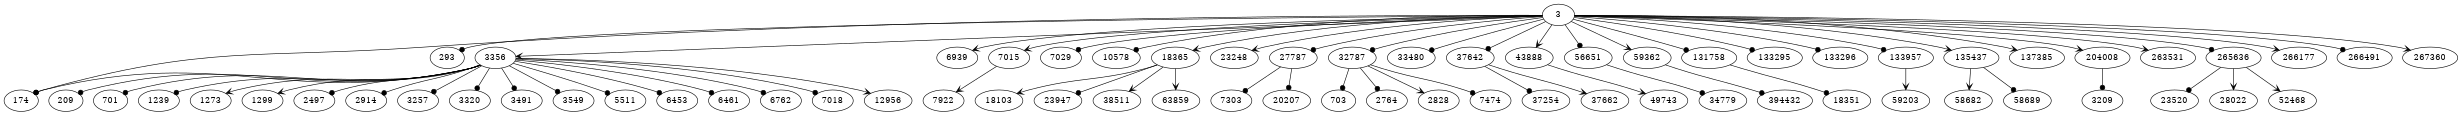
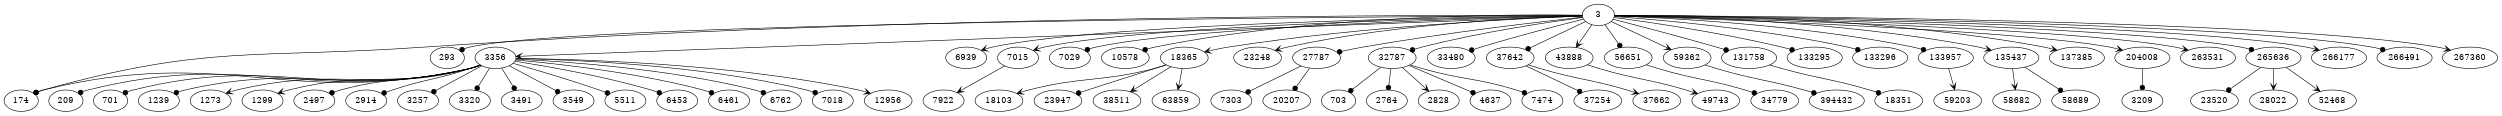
node "4637": added
